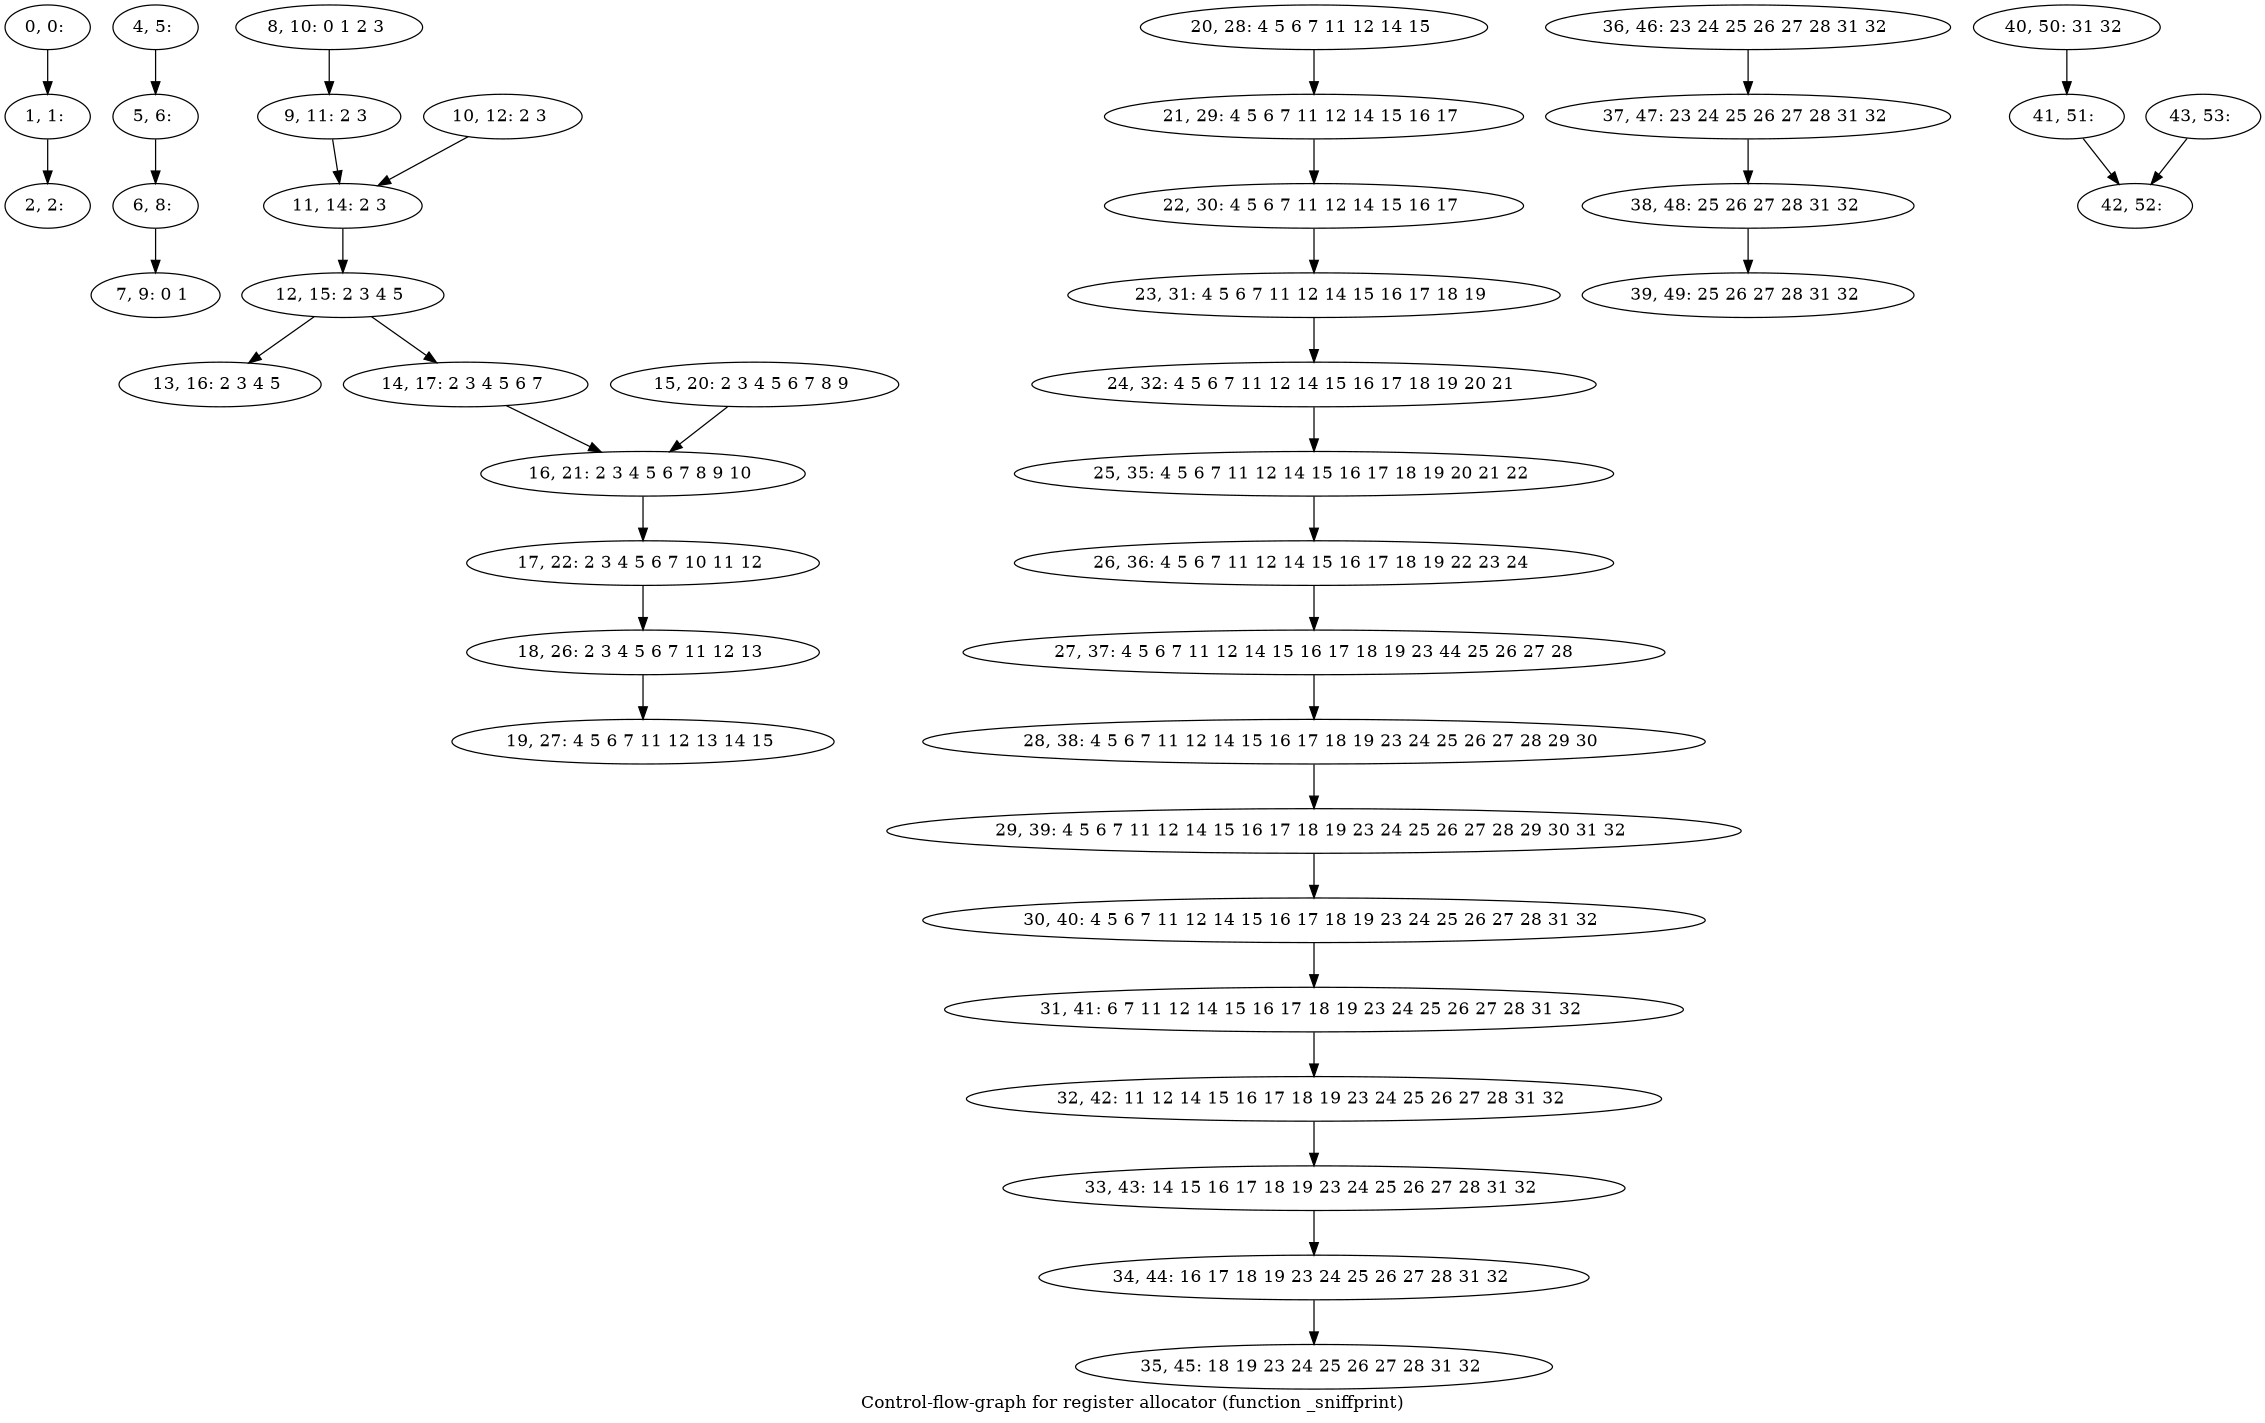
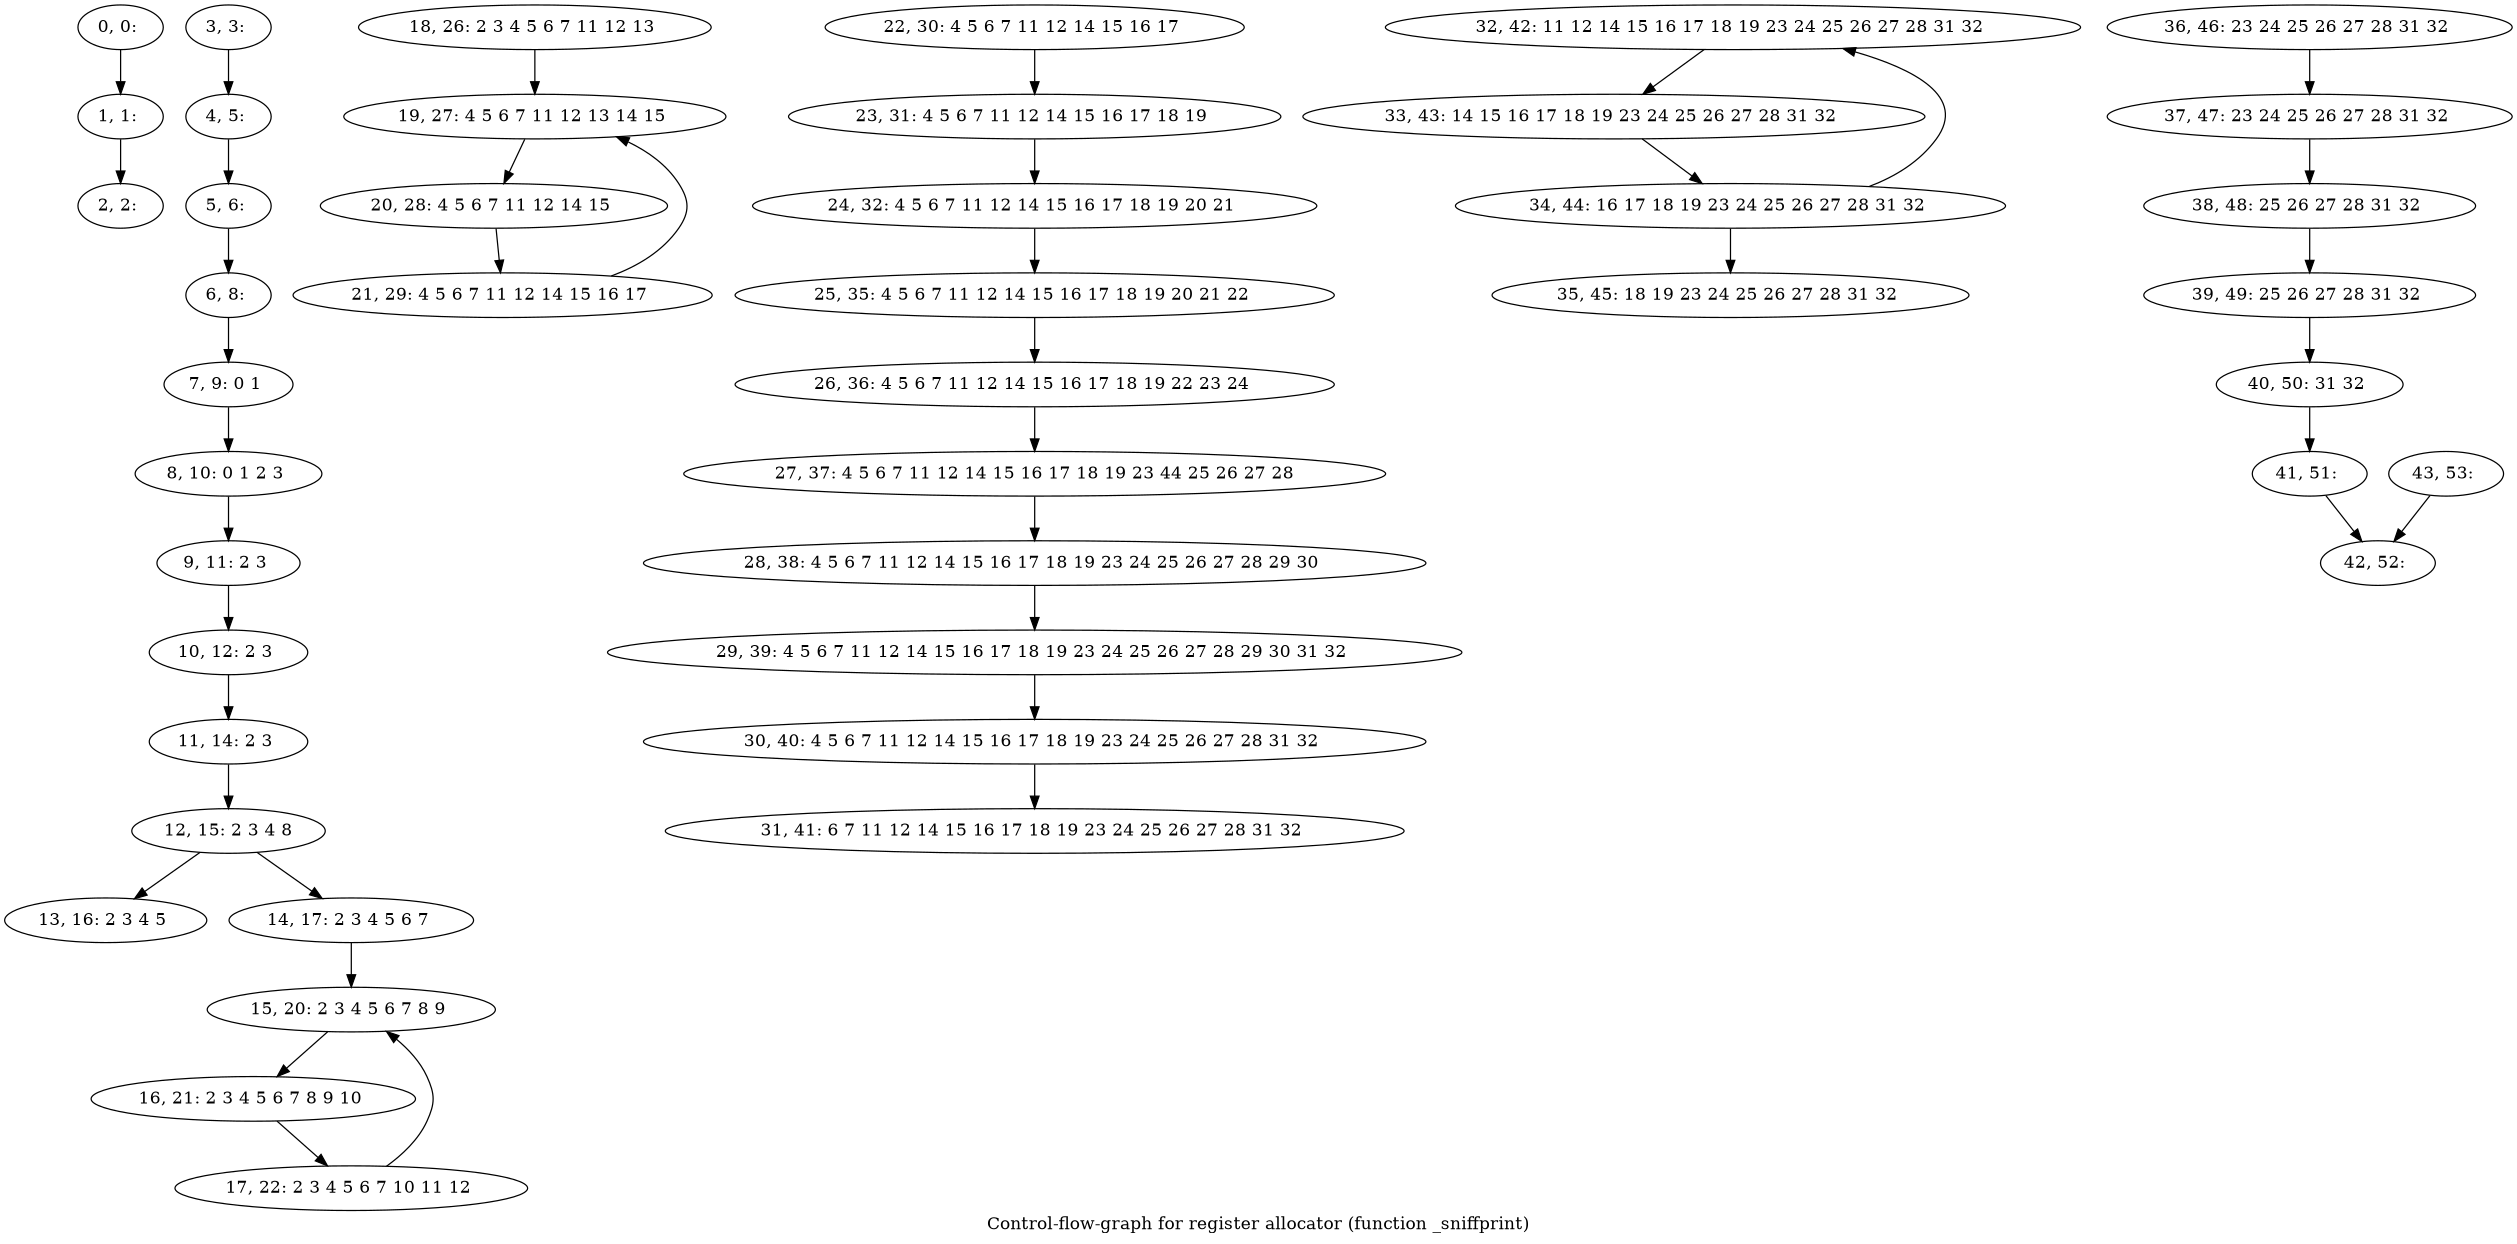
node "3, 3:": added
edge "9, 11: 2 3" -> "11, 14: 2 3": now "9, 11: 2 3" -> "10, 12: 2 3"
edge "21, 29: 4 5 6 7 11 12 14 15 16 17" -> "22, 30: 4 5 6 7 11 12 14 15 16 17": now "21, 29: 4 5 6 7 11 12 14 15 16 17" -> "19, 27: 4 5 6 7 11 12 13 14 15"
edge "19, 27: 4 5 6 7 11 12 13 14 15" -> "20, 28: 4 5 6 7 11 12 14 15": added
node "12, 15: 2 3 4 5": label "12, 15: 2 3 4 5" -> "12, 15: 2 3 4 8"
edge "39, 49: 25 26 27 28 31 32" -> "40, 50: 31 32": added
edge "7, 9: 0 1" -> "8, 10: 0 1 2 3": added
edge "14, 17: 2 3 4 5 6 7" -> "16, 21: 2 3 4 5 6 7 8 9 10": now "14, 17: 2 3 4 5 6 7" -> "15, 20: 2 3 4 5 6 7 8 9"
edge "17, 22: 2 3 4 5 6 7 10 11 12" -> "18, 26: 2 3 4 5 6 7 11 12 13": now "17, 22: 2 3 4 5 6 7 10 11 12" -> "15, 20: 2 3 4 5 6 7 8 9"
edge "31, 41: 6 7 11 12 14 15 16 17 18 19 23 24 25 26 27 28 31 32" -> "32, 42: 11 12 14 15 16 17 18 19 23 24 25 26 27 28 31 32": now "34, 44: 16 17 18 19 23 24 25 26 27 28 31 32" -> "32, 42: 11 12 14 15 16 17 18 19 23 24 25 26 27 28 31 32"
